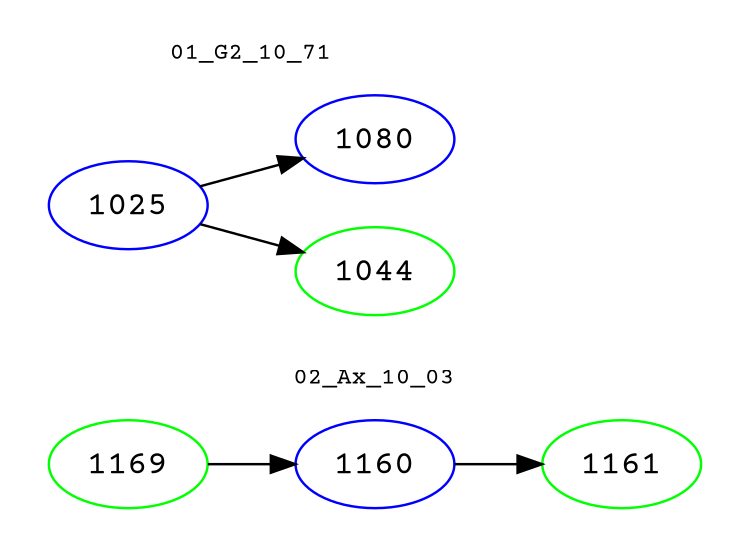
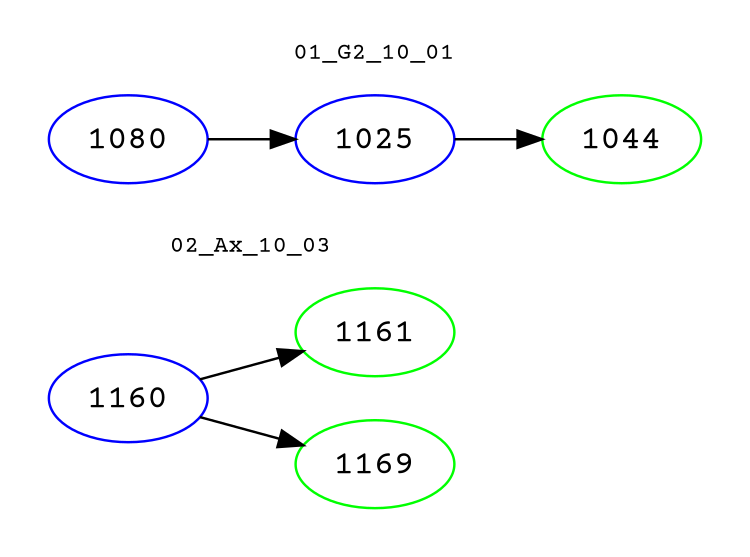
cluster "01_G2_10_71": label "01_G2_10_71" -> "01_G2_10_01"
edge "1025" -> "1080": reversed
edge "1169" -> "1160": reversed
